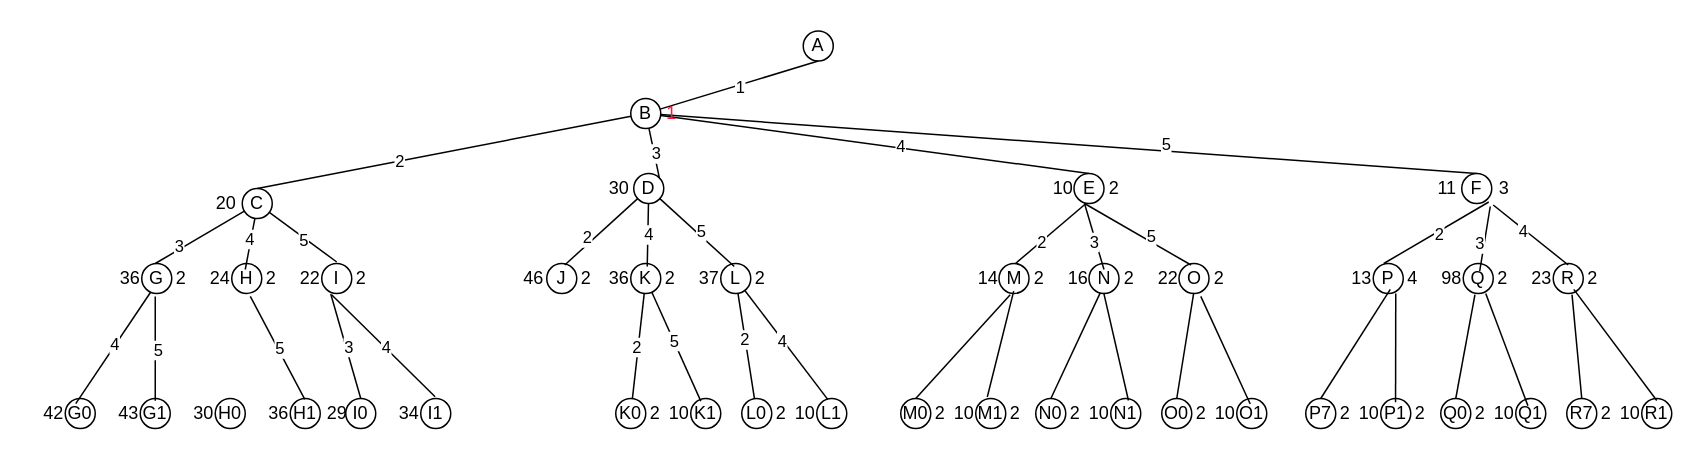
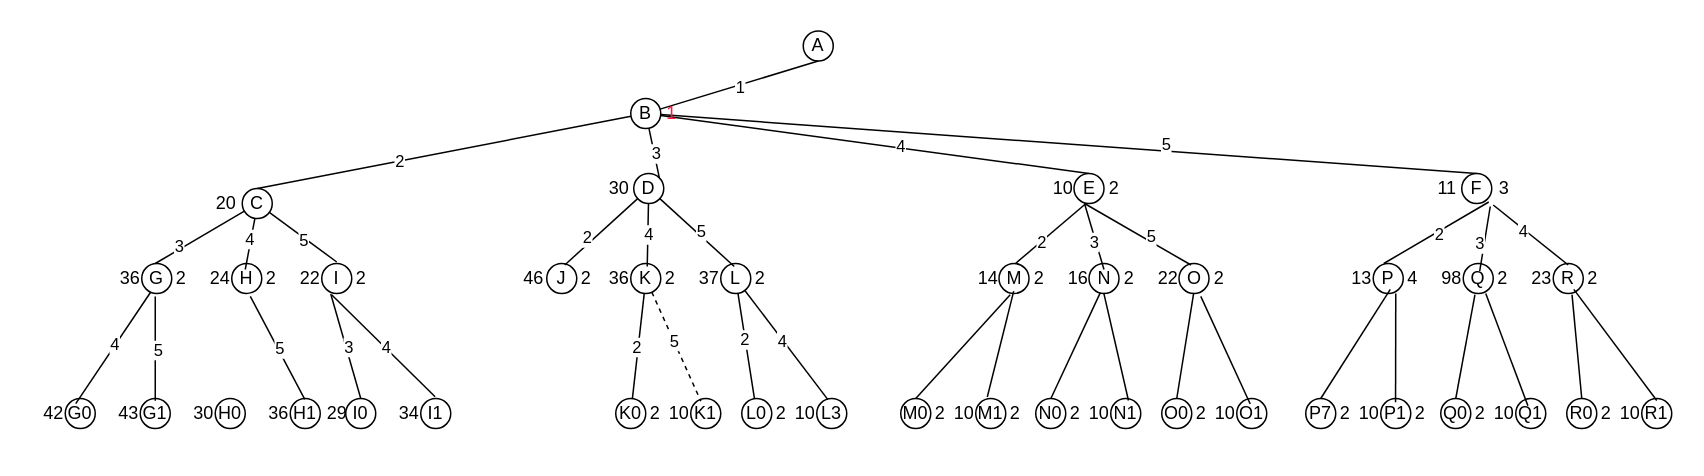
edge "K" -- "K1": style solid -> dashed
node "L1": label "L1" -> "L3"
node "R7": label "R7" -> "R0"
